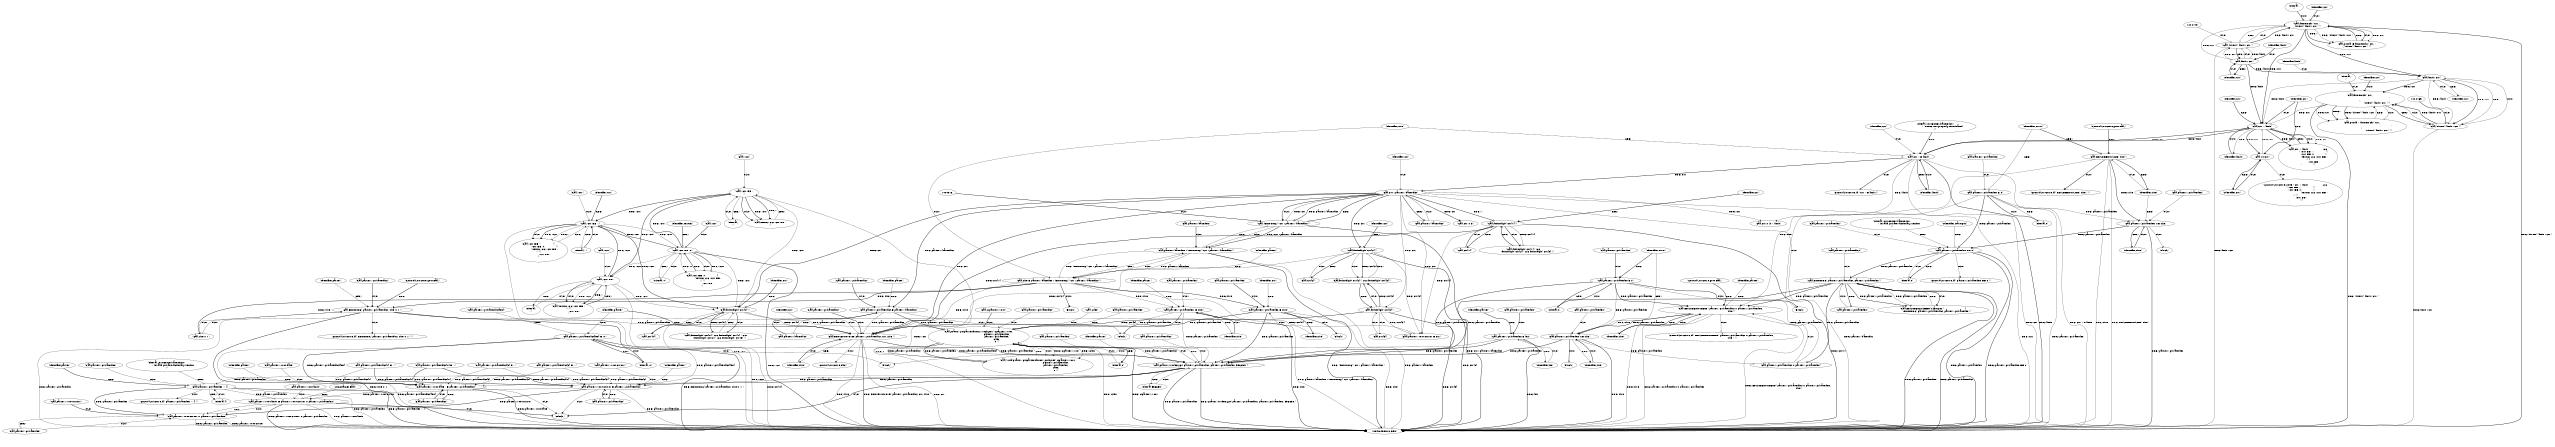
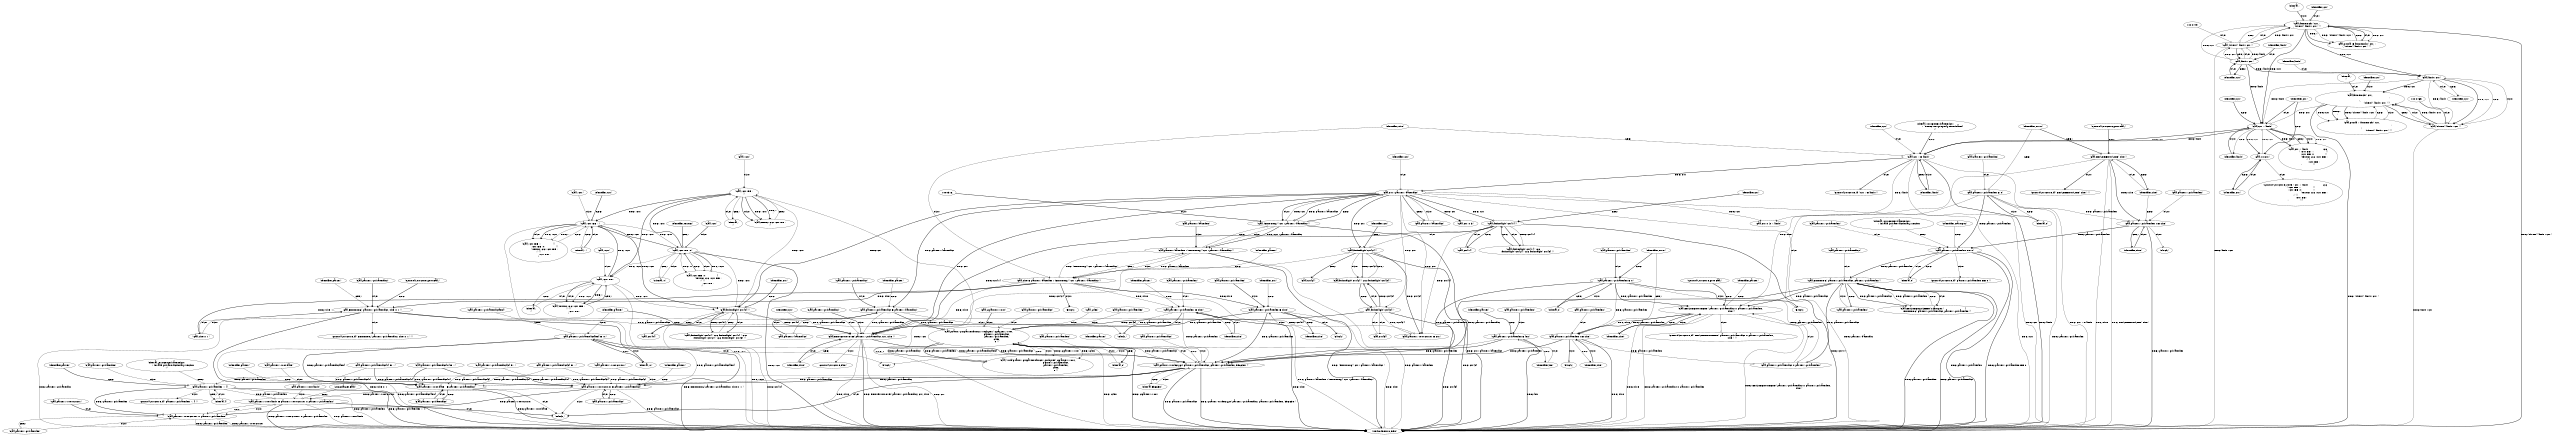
edge "(Call,cur - parser->base_dict)" -> "(Call,ft_isxdigit( cur[1] ))": label "DDG: ' '" -> "DDG: cur"
edge "(Call,cur[2])" -> "(Call,ft_isxdigit( cur[2] ))": now "(Call,ft_isxdigit( cur[1] ))" -> "(Call,ft_isxdigit( cur[2] ))"
edge "(Call,ft_isxdigit( cur[2] ))" -> "(Call,parser->root.cursor = cur)": style solid -> bold
